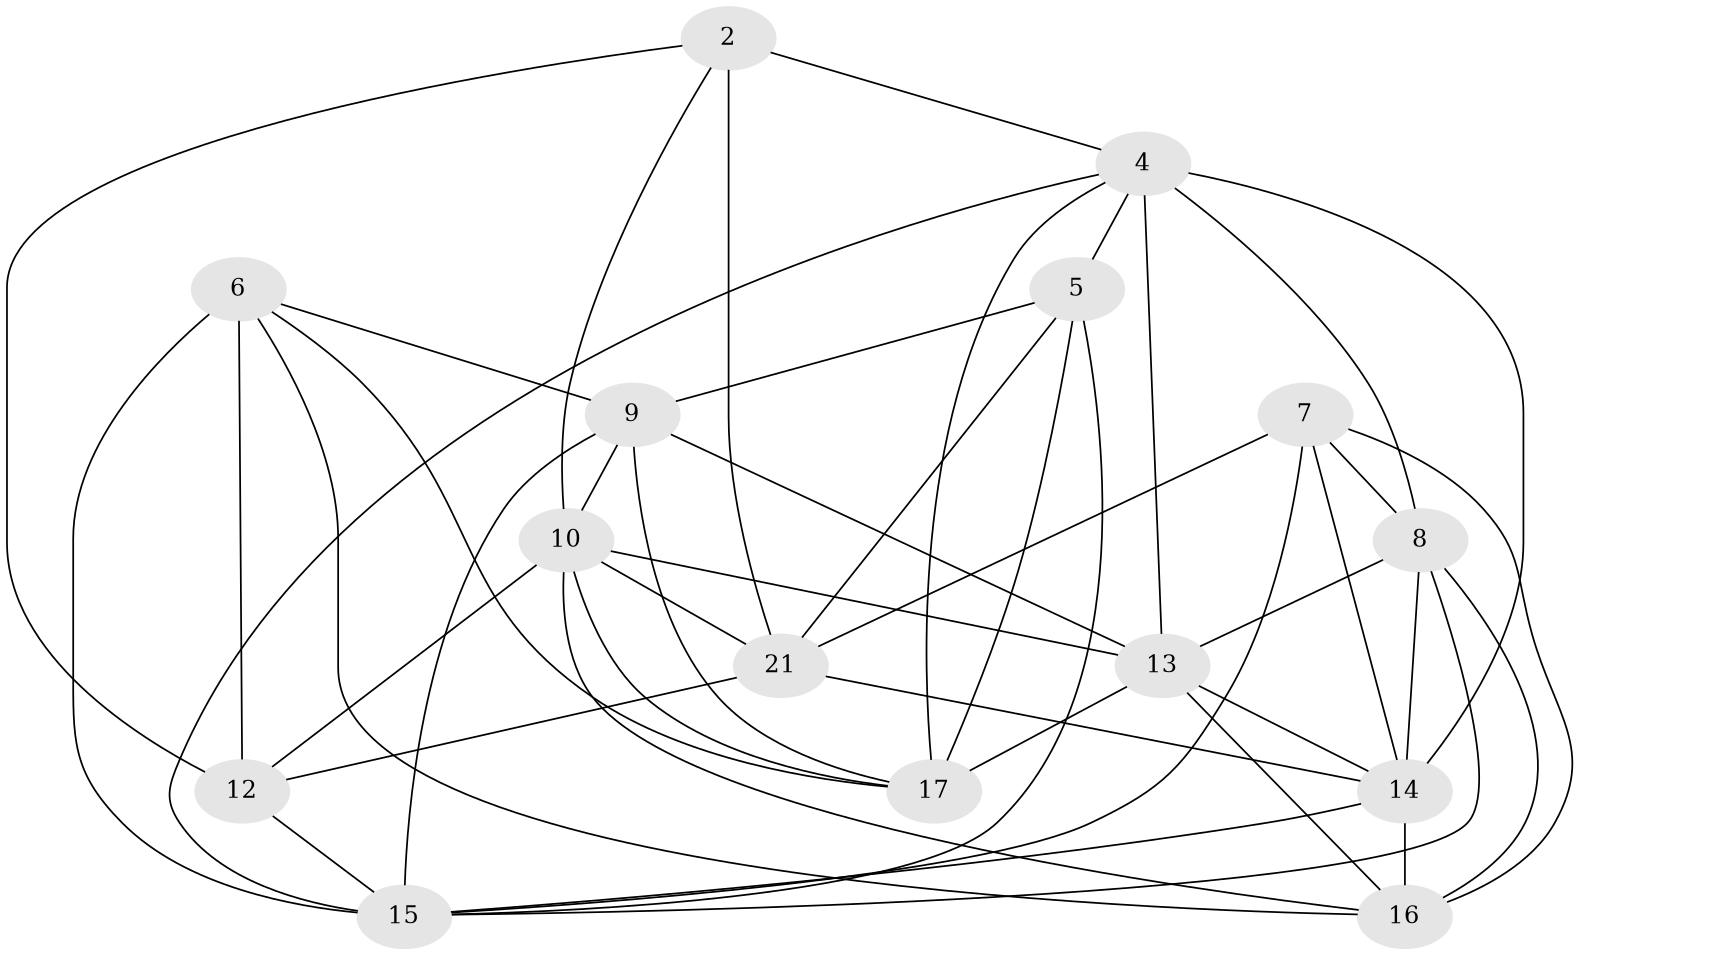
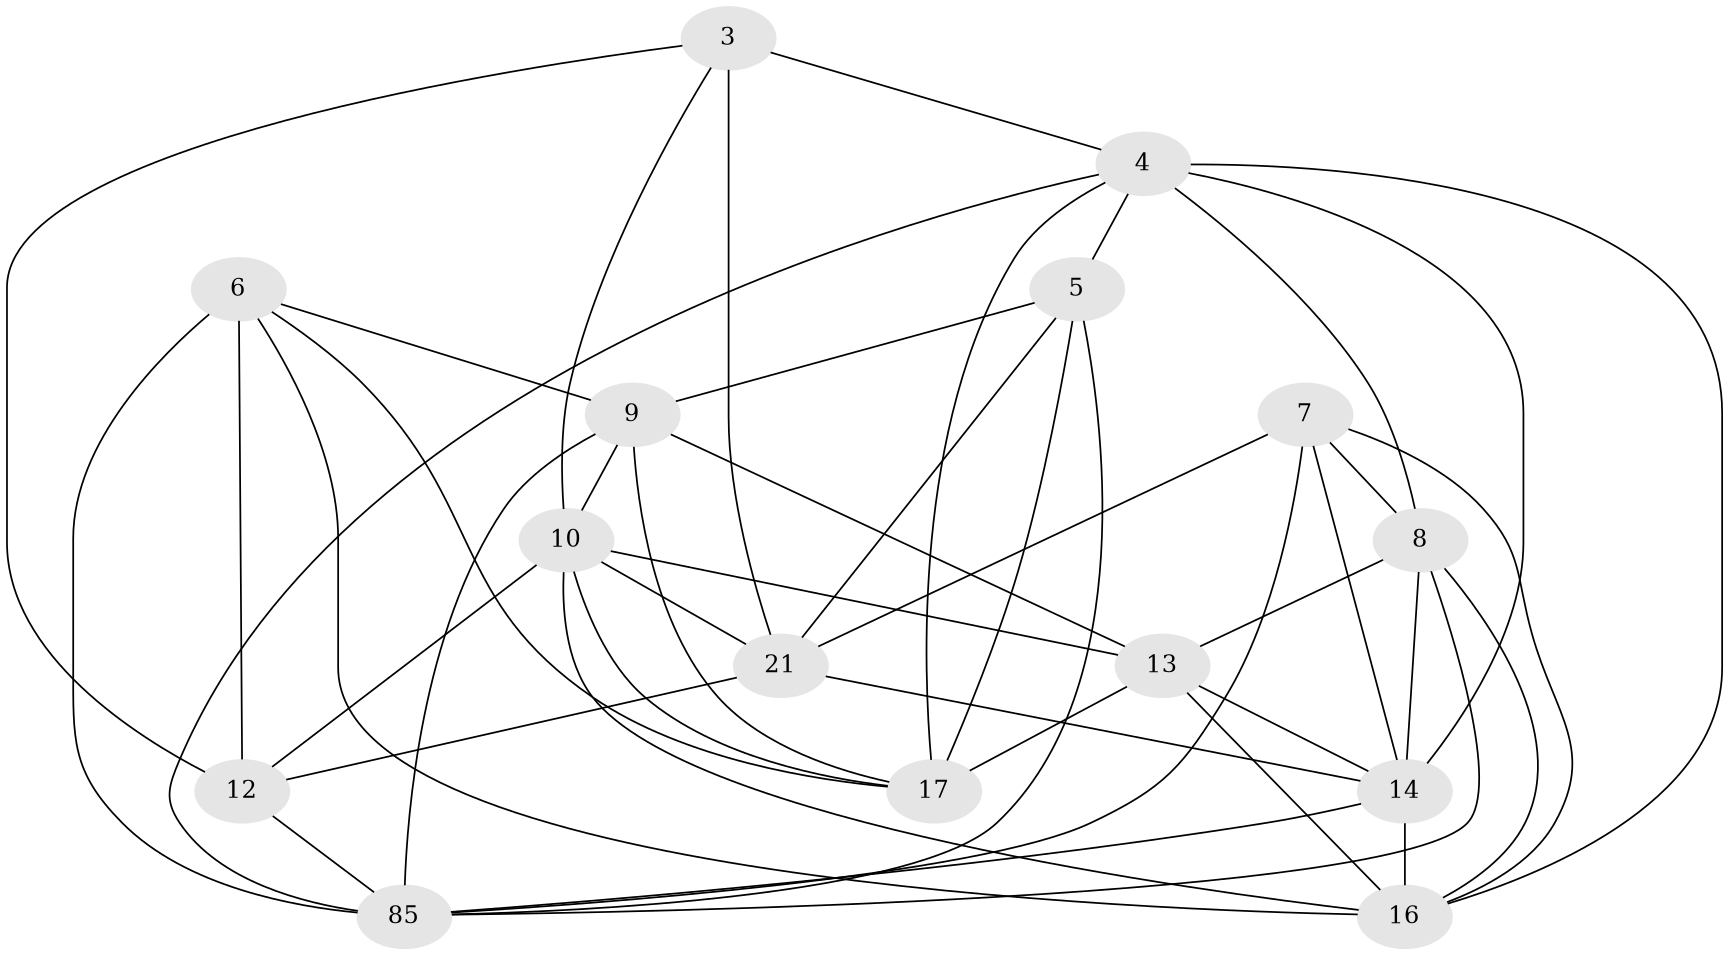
node "2": label "2" -> "3"
edge "4" -- "13": now "4" -- "16"
node "15": label "15" -> "85"
